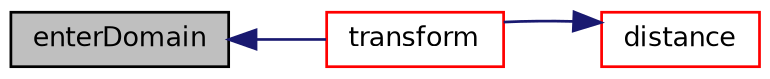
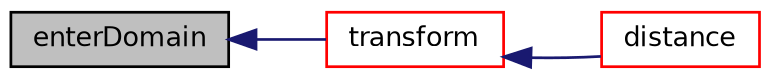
edge "transform" -> "distance": reversed
